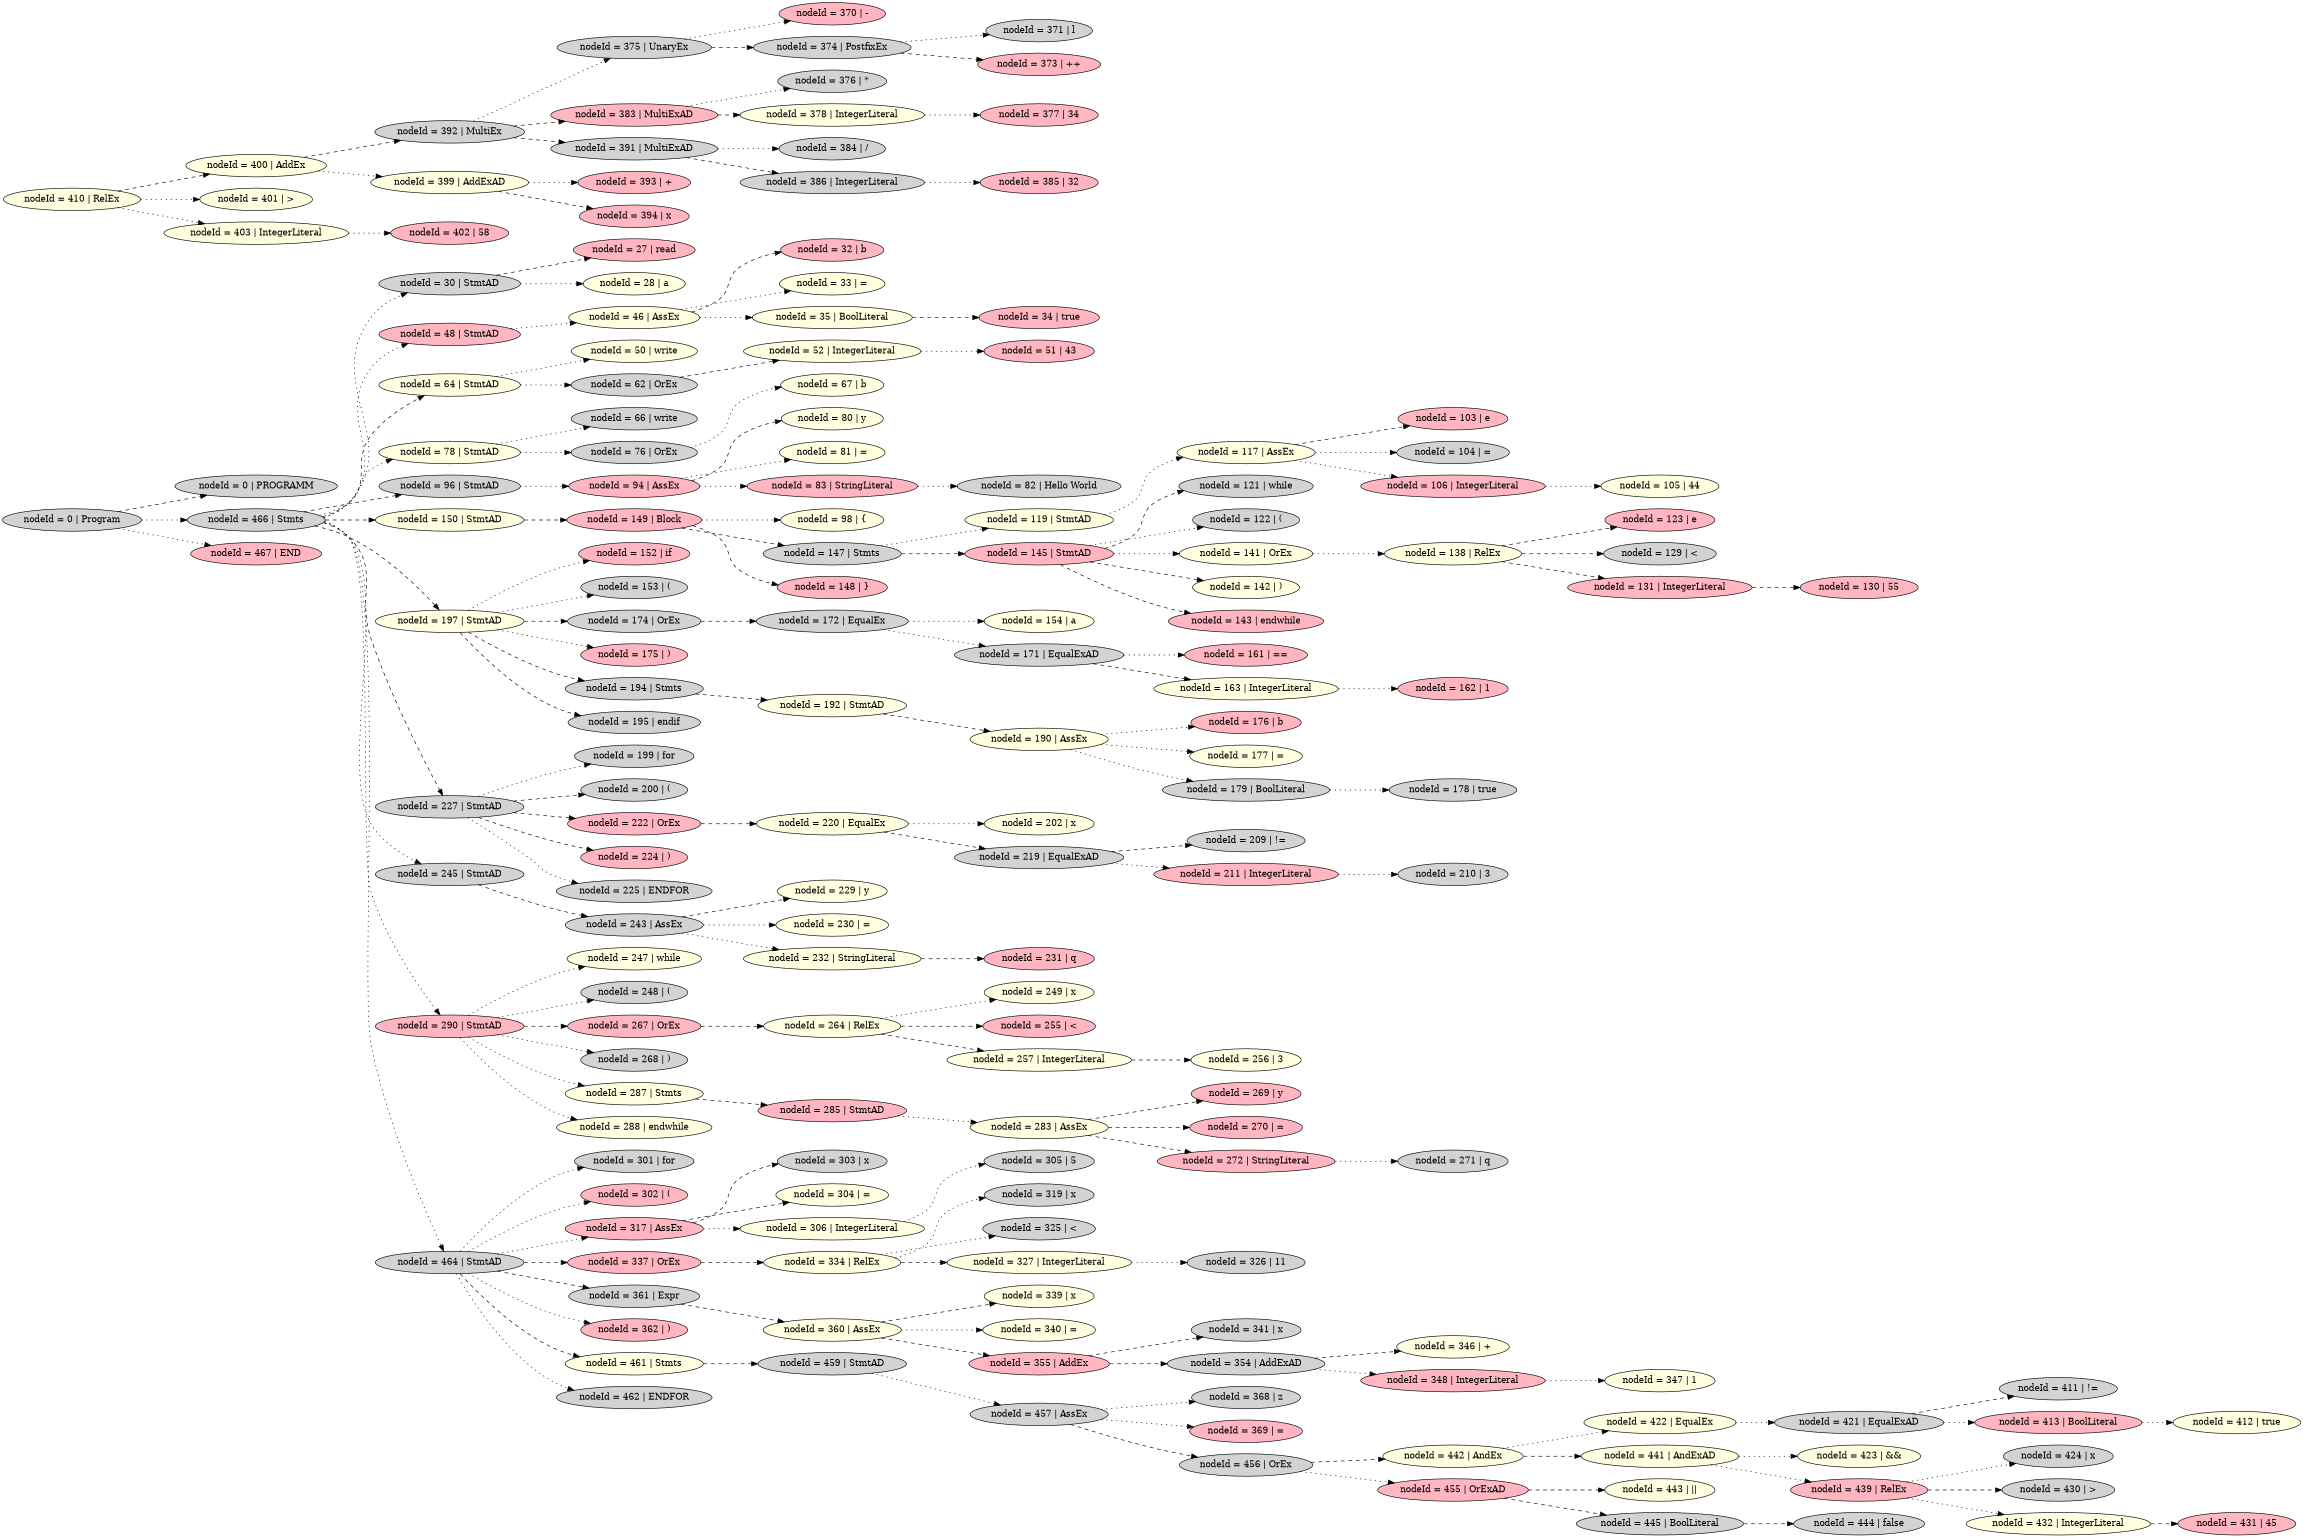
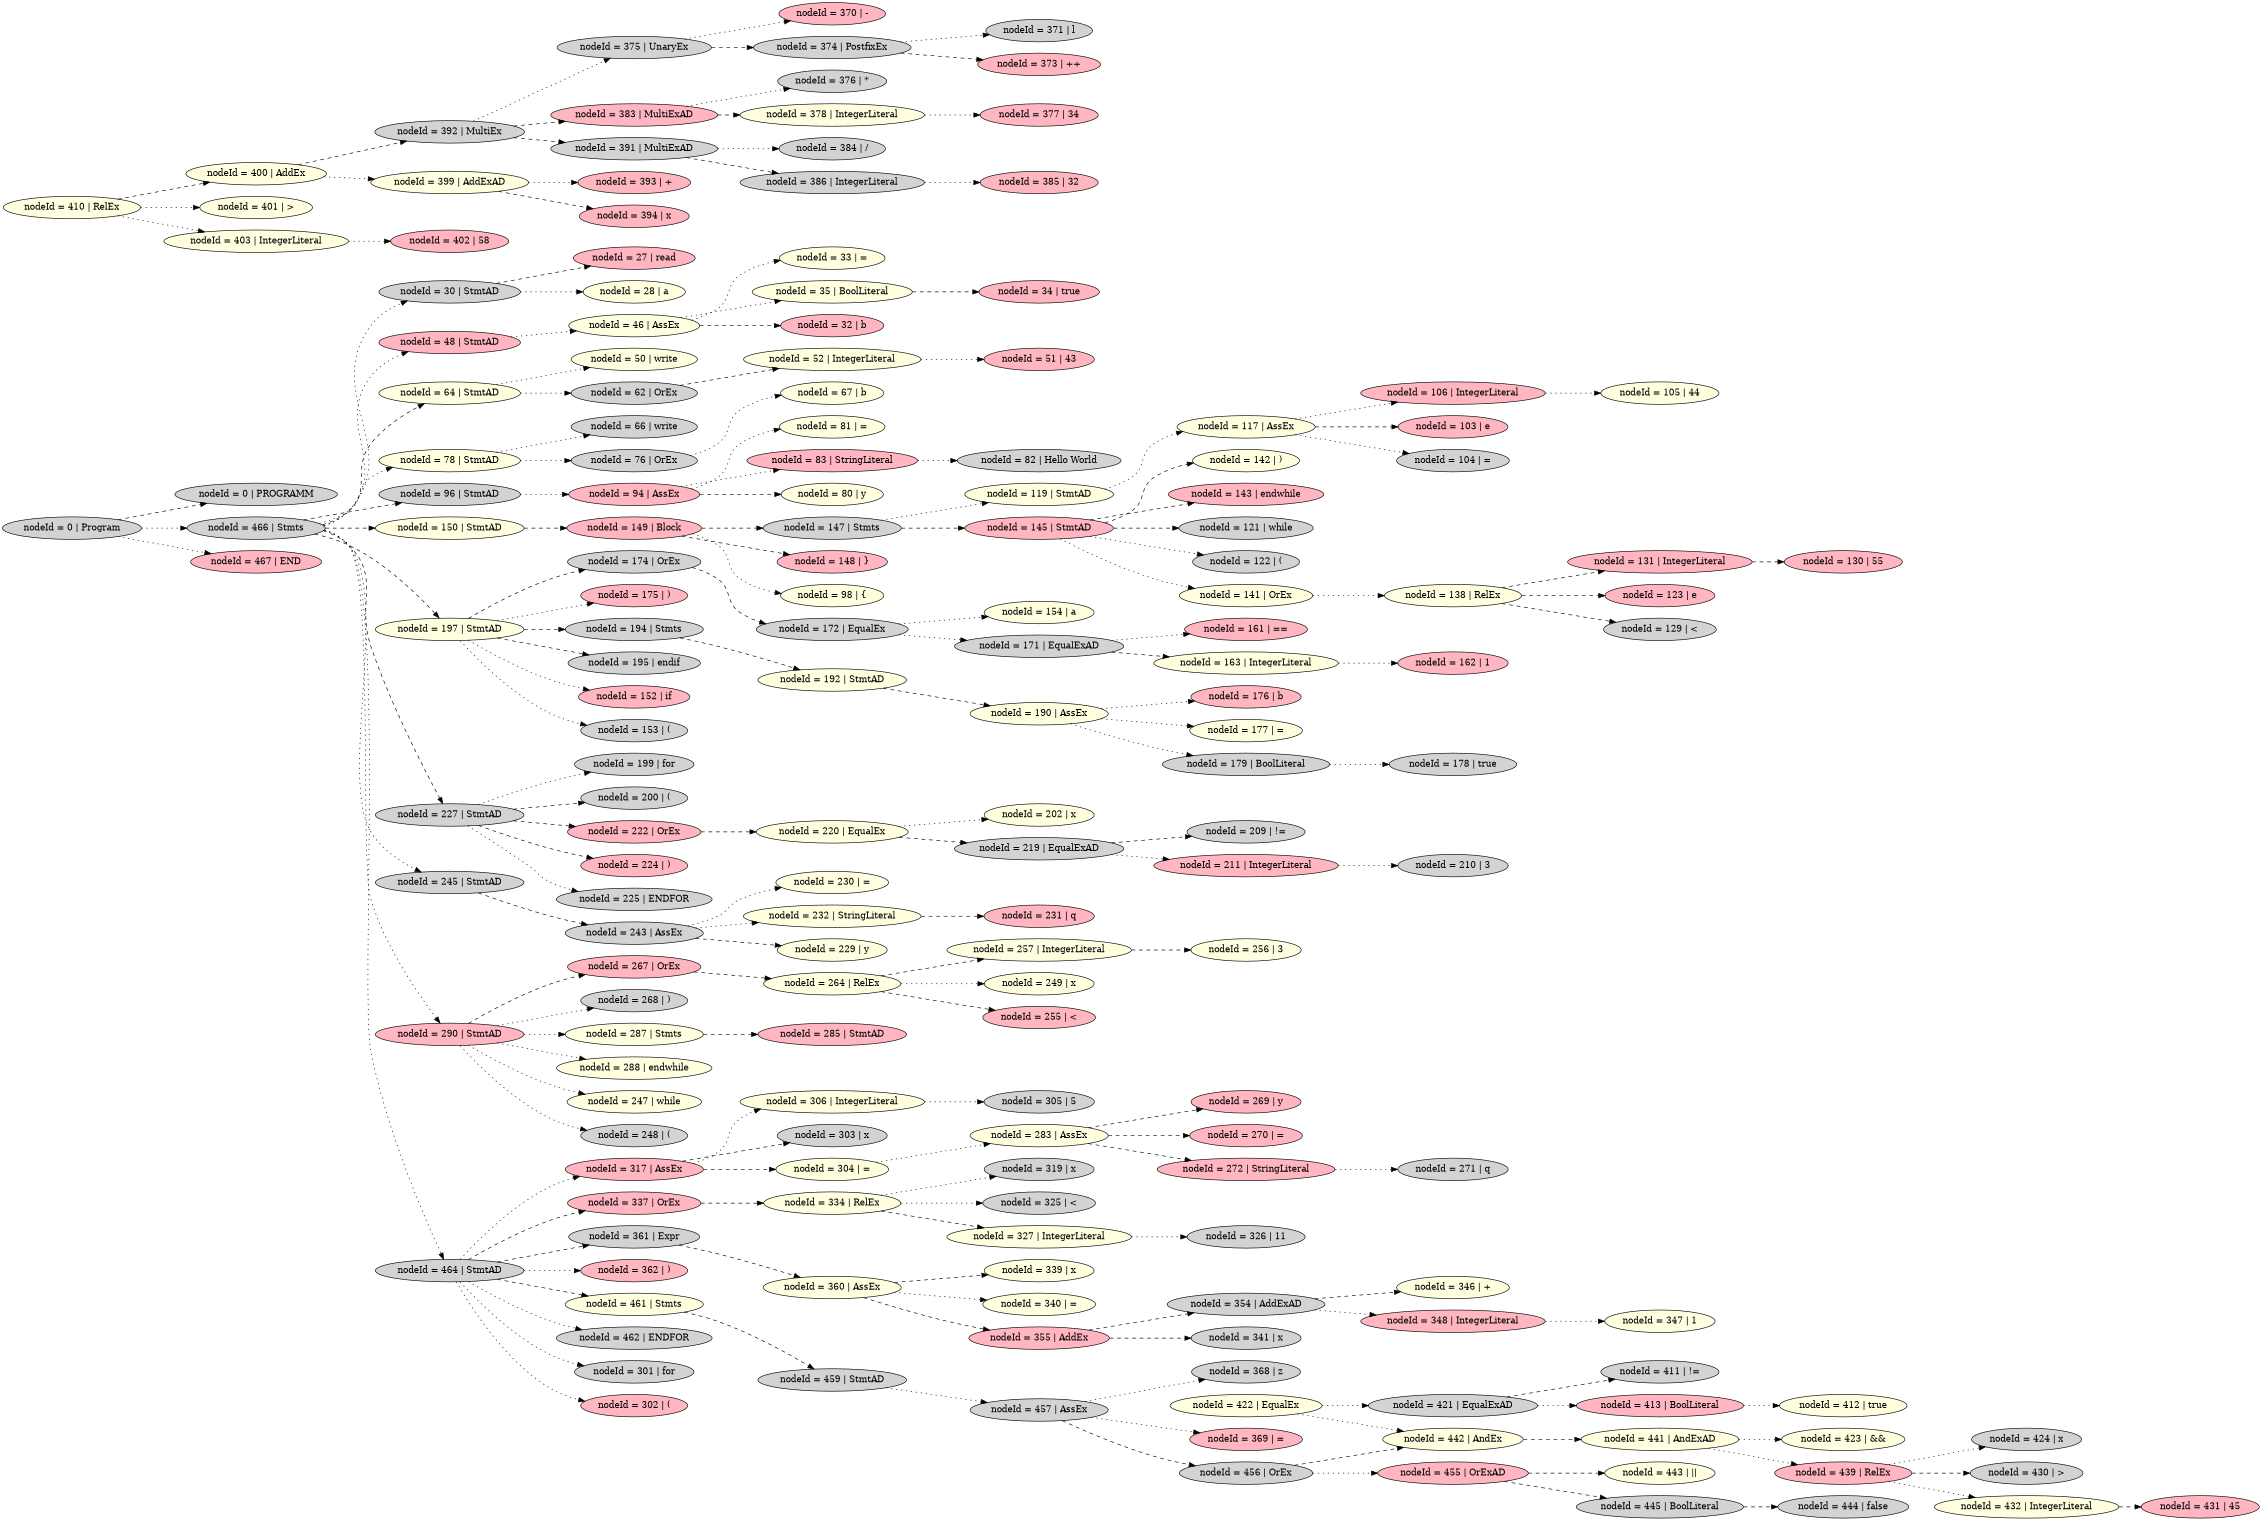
edge "nodeId = 285 | StmtAD" -> "nodeId = 283 | AssEx": now "nodeId = 304 | =" -> "nodeId = 283 | AssEx"
edge "nodeId = 442 | AndEx" -> "nodeId = 422 | EqualEx": reversed
